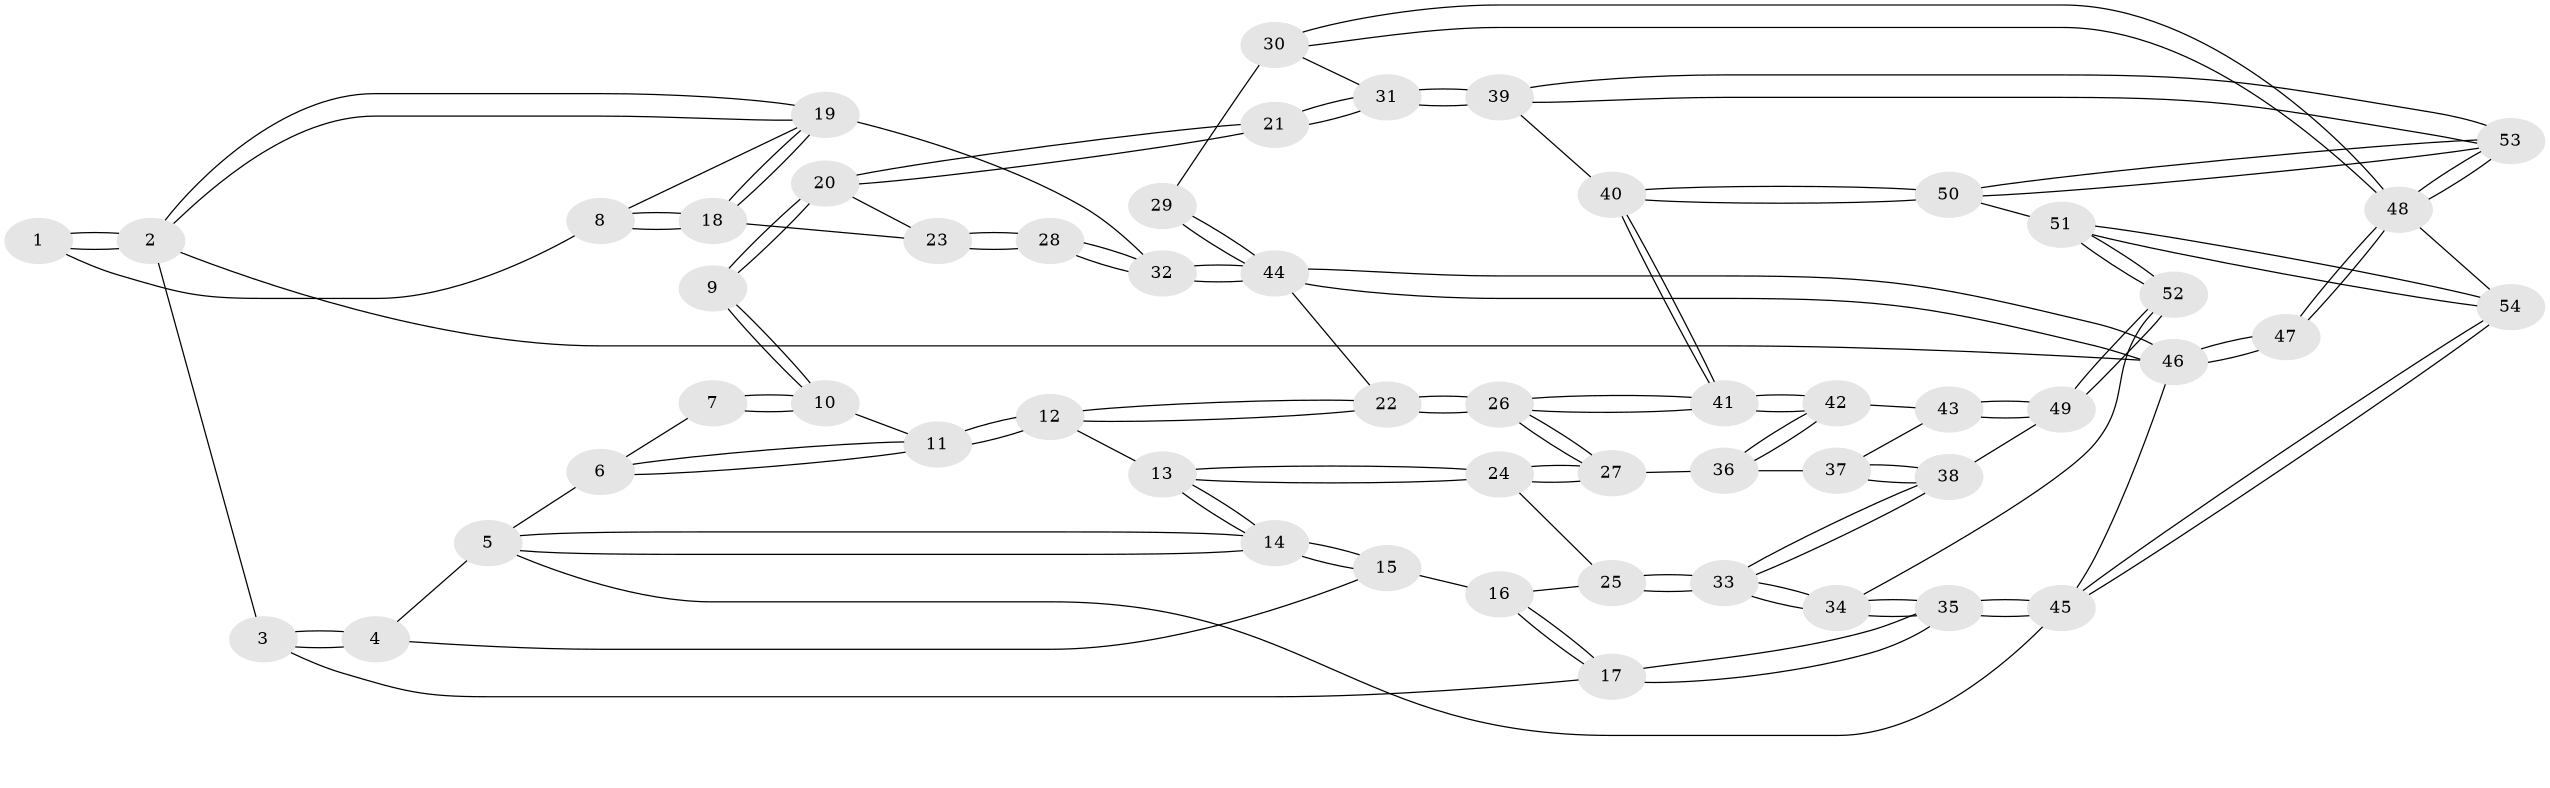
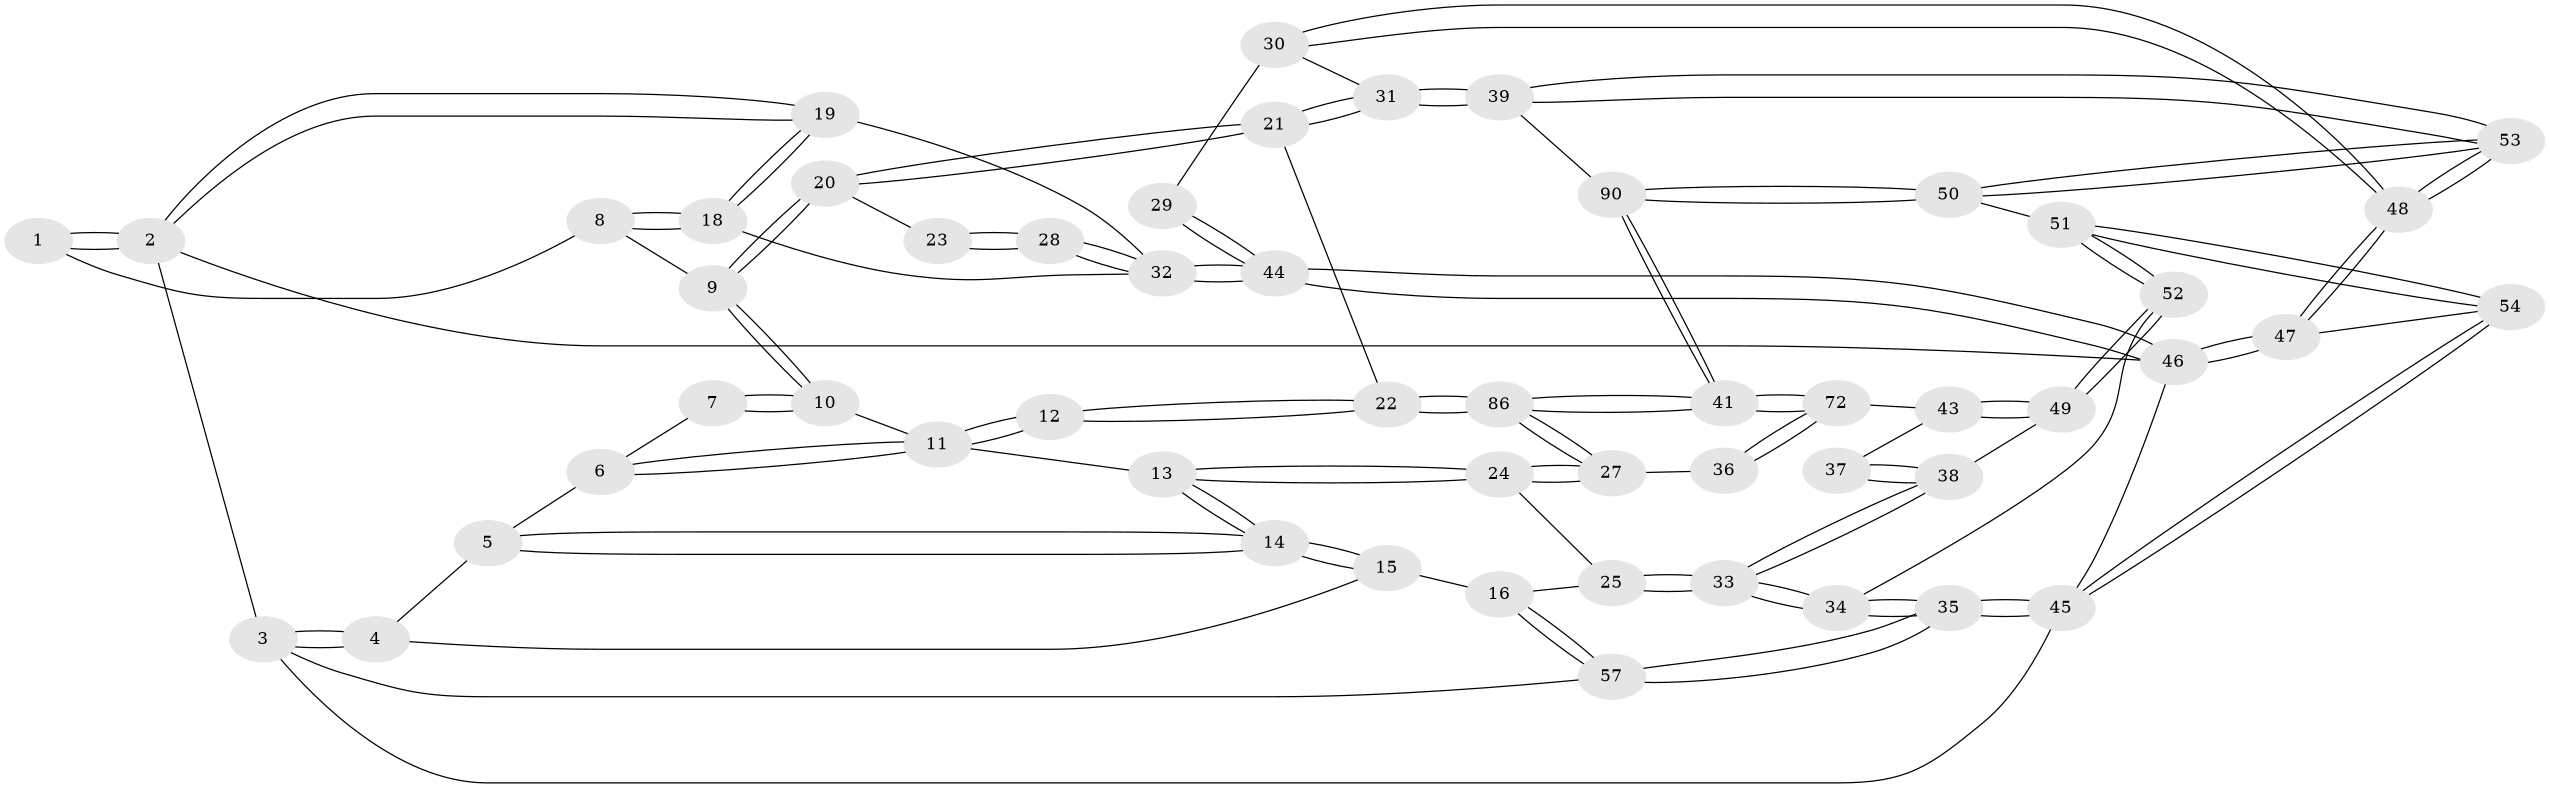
edge "19" -- "8": now "9" -- "8"
node "40": label "40" -> "90"
edge "18" -- "23": now "18" -- "32"
edge "48" -- "54": now "47" -- "54"
edge "44" -- "22": now "21" -- "22"
node "42": label "42" -> "72"
node "26": label "26" -> "86"
edge "12" -- "13": now "11" -- "13"
edge "36" -- "37": removed
edge "5" -- "45": now "3" -- "45"
node "17": label "17" -> "57"
